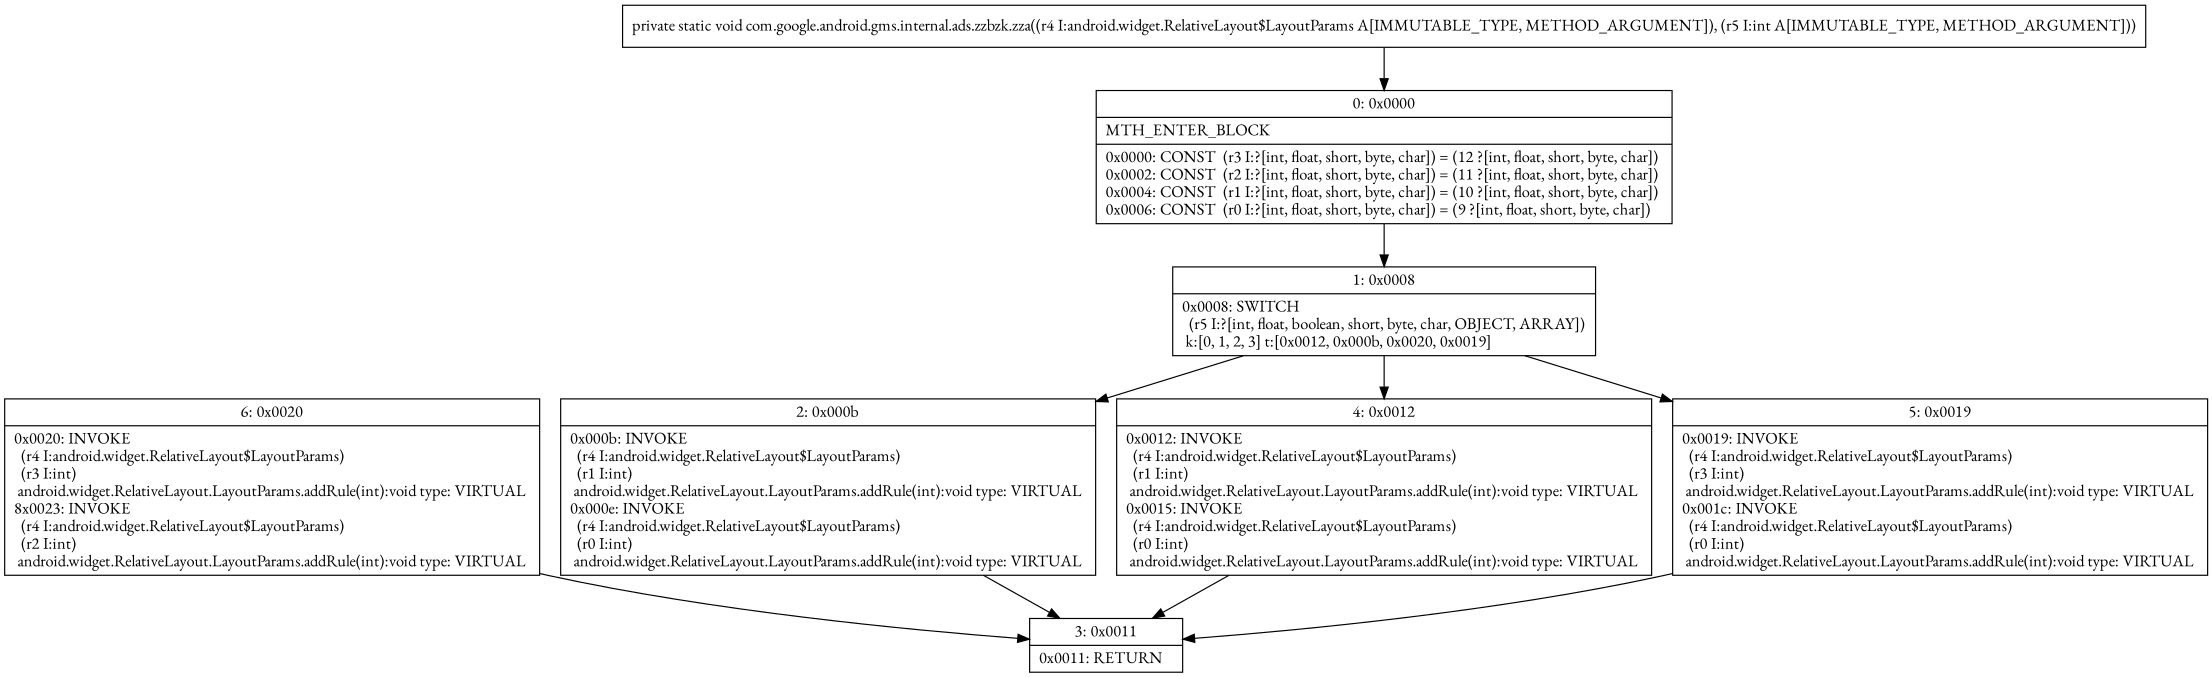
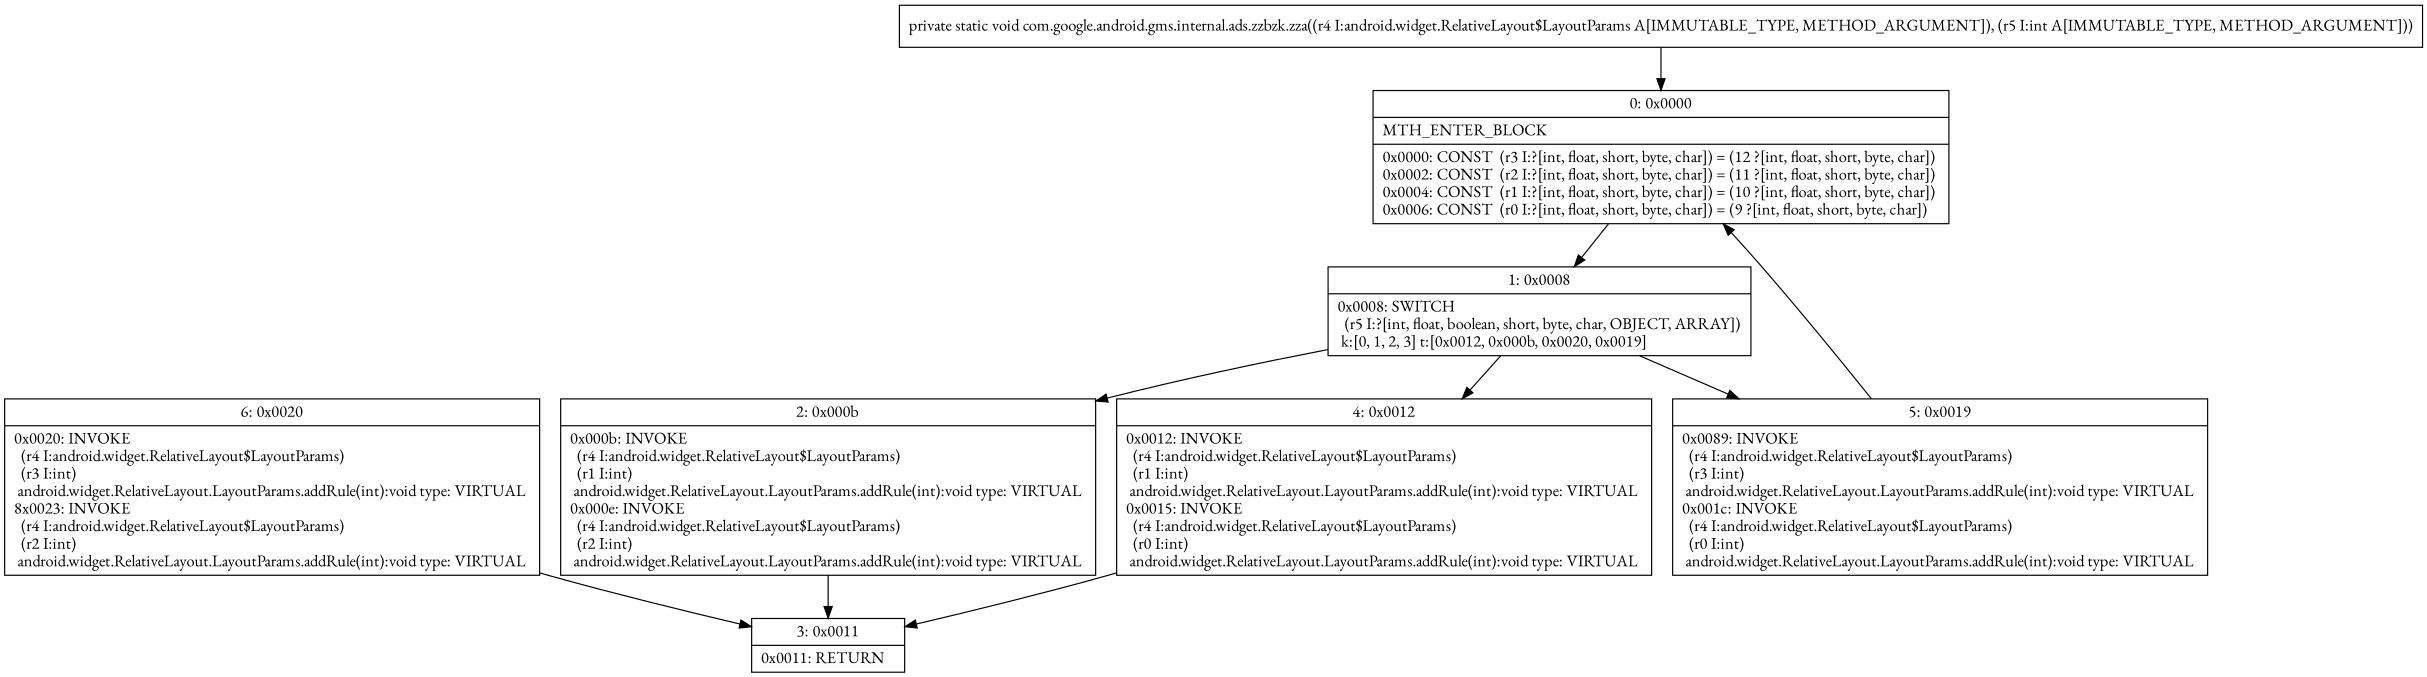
node "5: 0x0019": text "0x0019: INVOKE" -> "0x0089: INVOKE"
node "2: 0x000b": text "(r0 I:int)" -> "(r2 I:int)"
edge "5: 0x0019" -> "3: 0x0011": now "5: 0x0019" -> "0: 0x0000"
